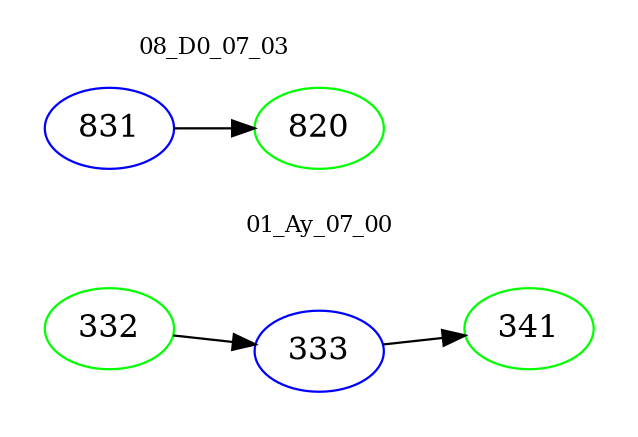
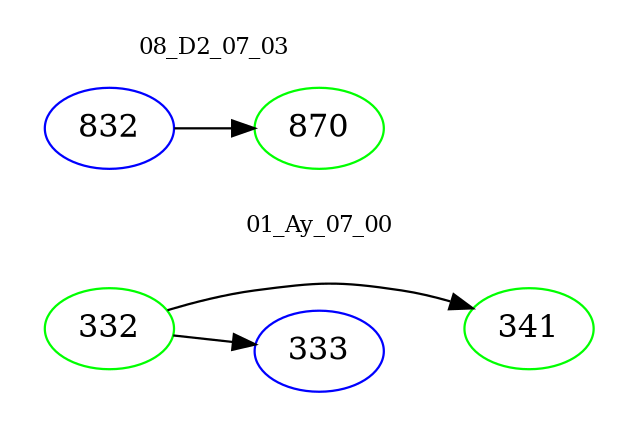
cluster "08_D0_07_03": label "08_D0_07_03" -> "08_D2_07_03"
node "831": label "831" -> "832"
node "820": label "820" -> "870"
edge "333" -> "341": now "332" -> "341"
